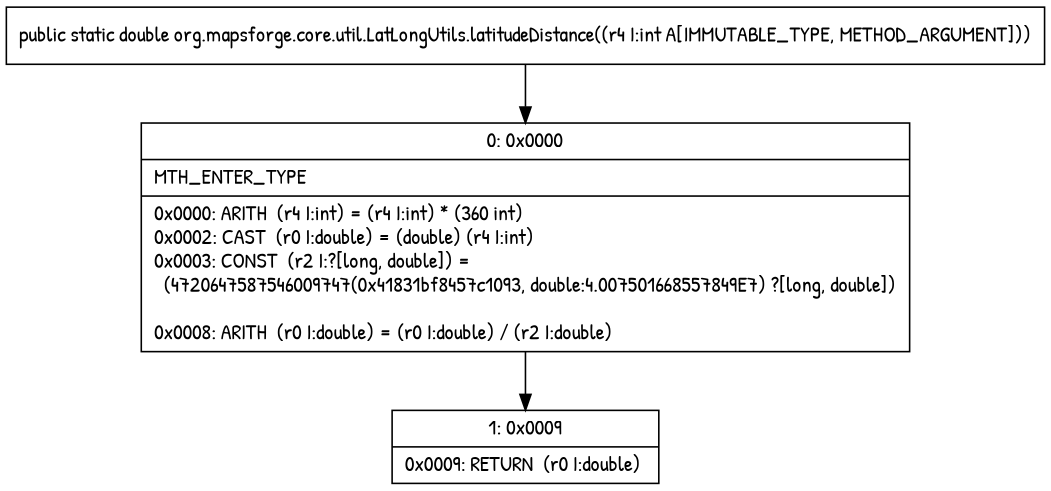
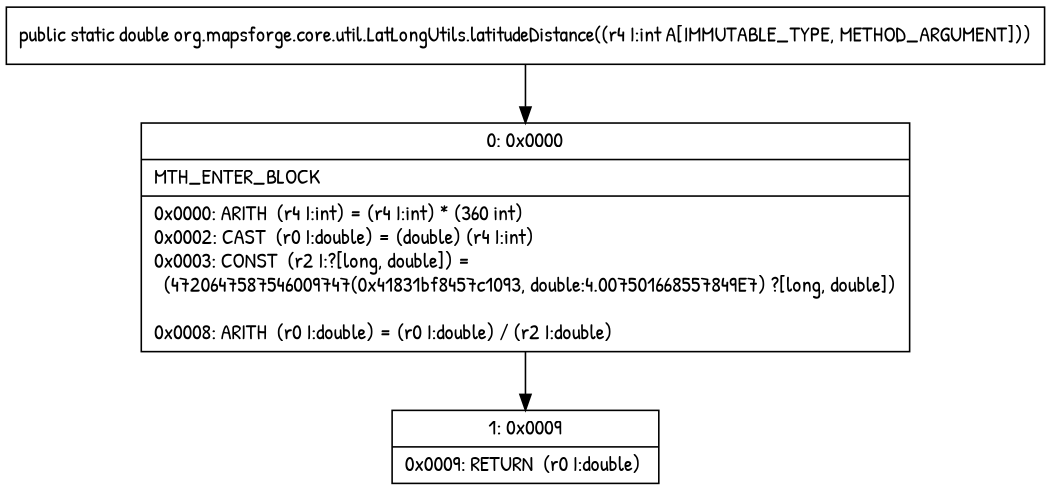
node "0: 0x0000": text "MTH_ENTER_TYPE" -> "MTH_ENTER_BLOCK"
